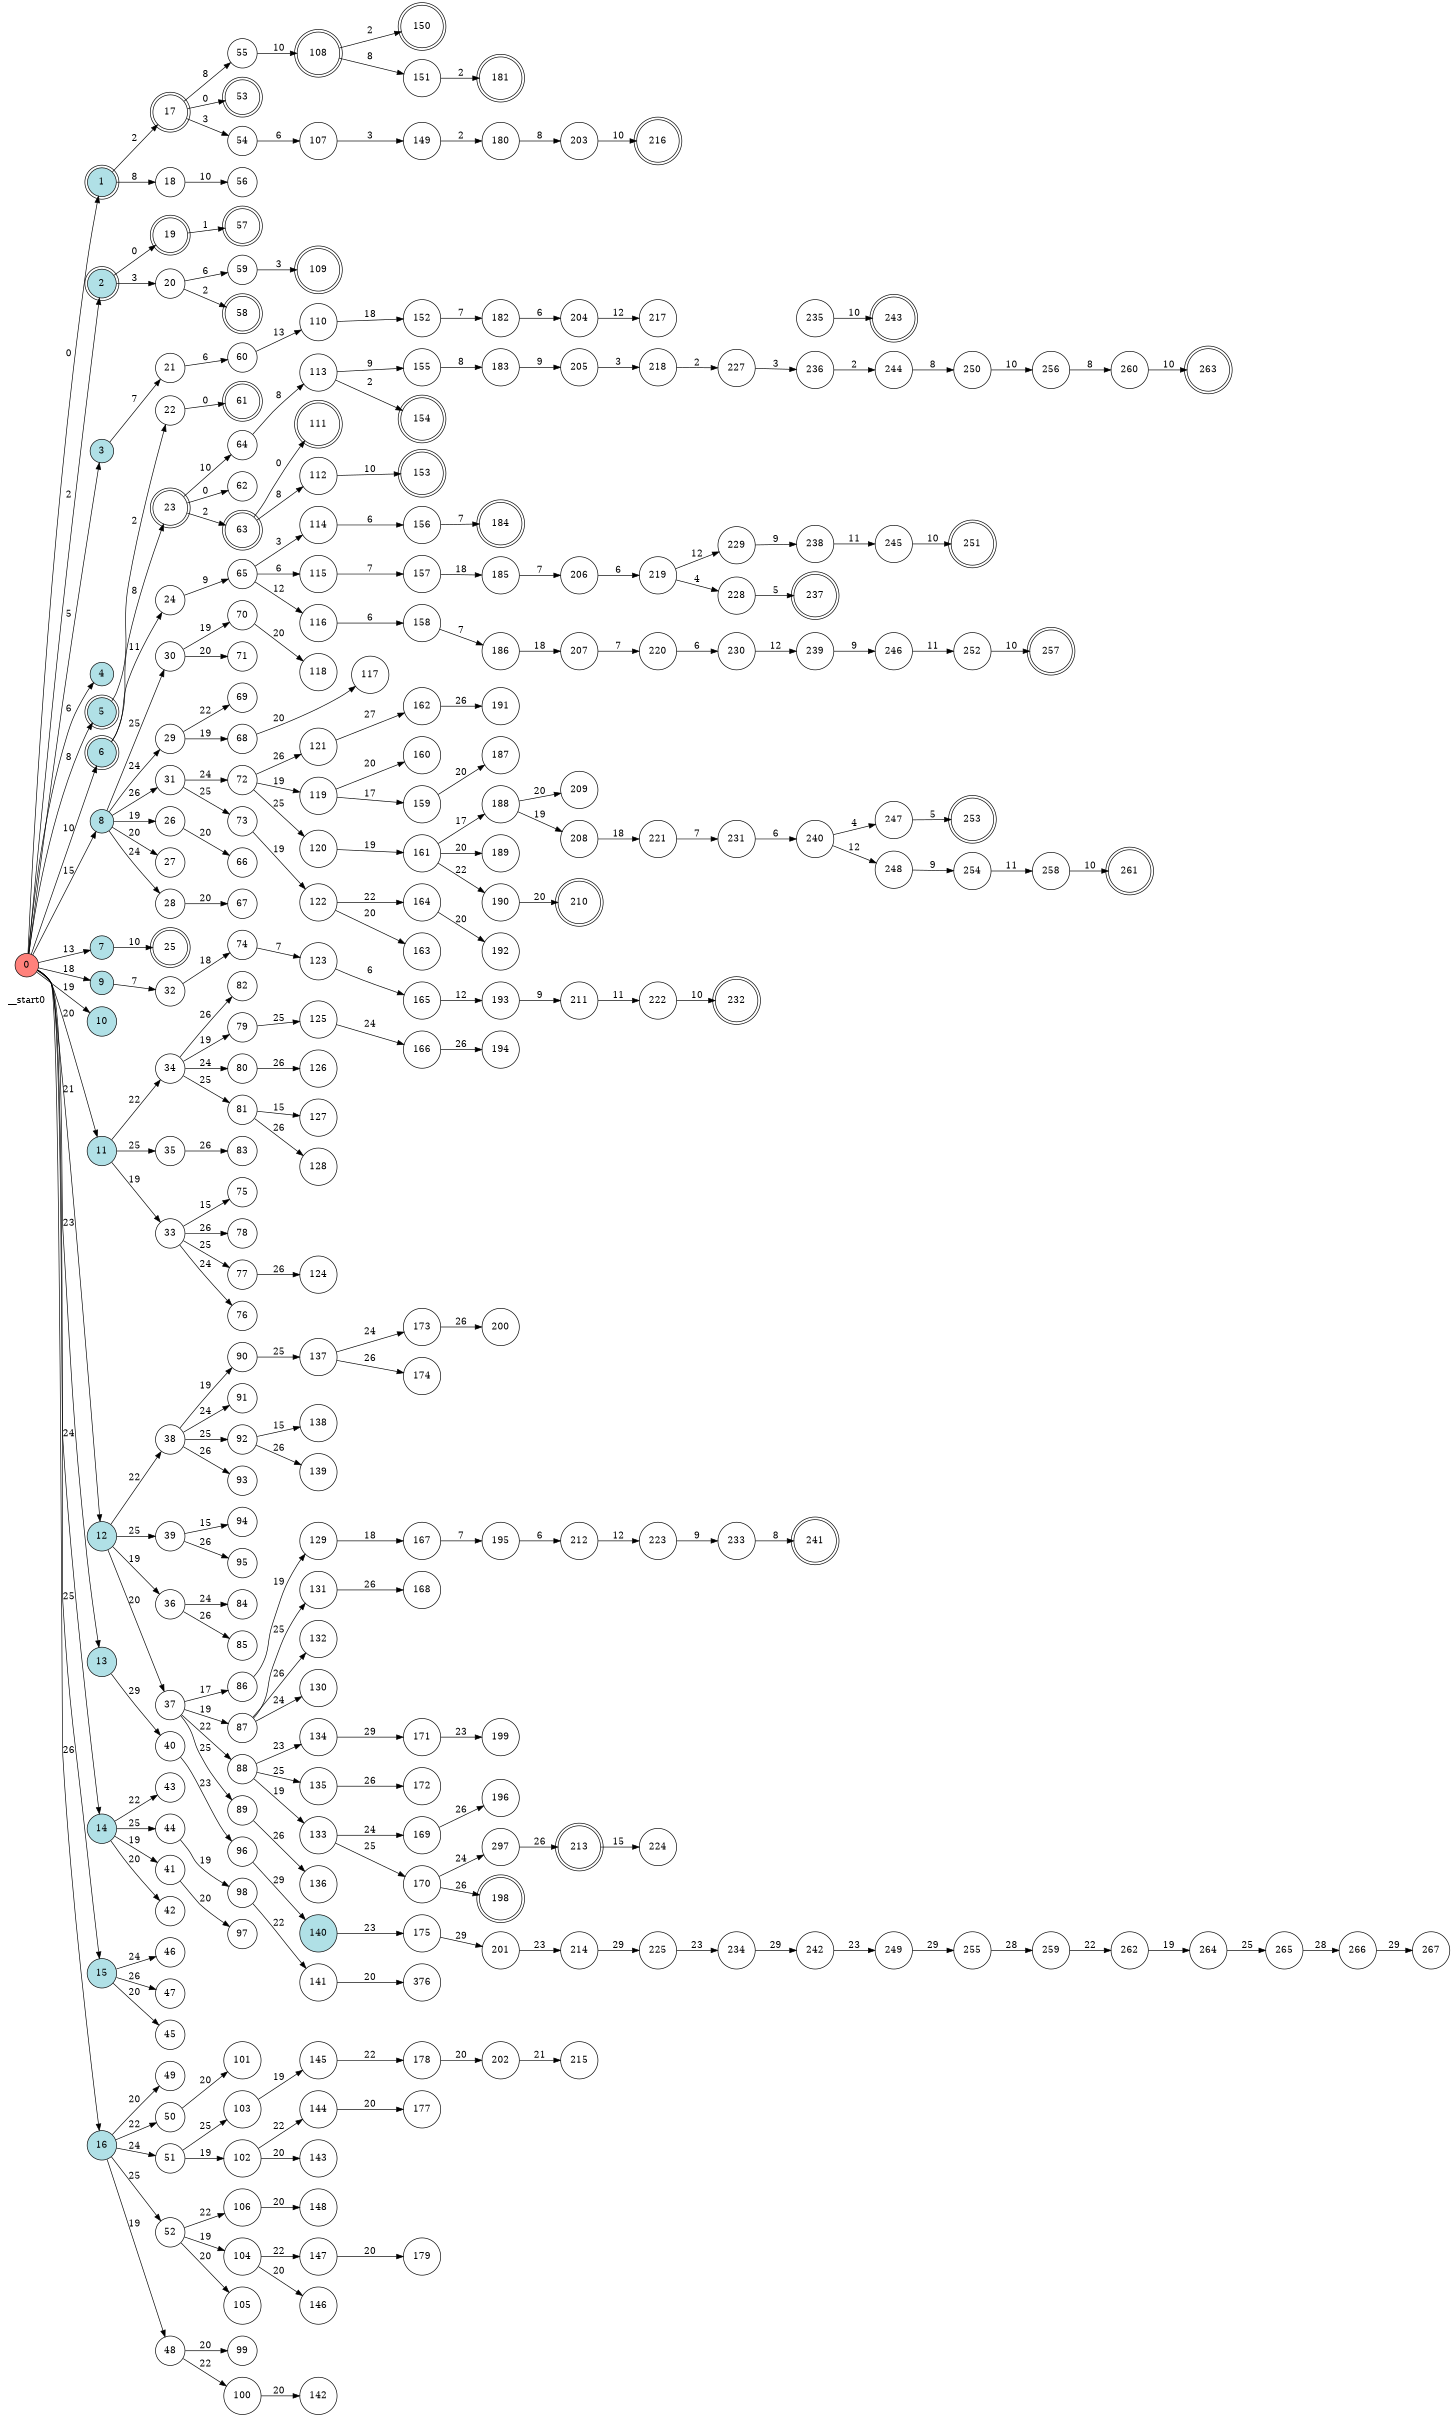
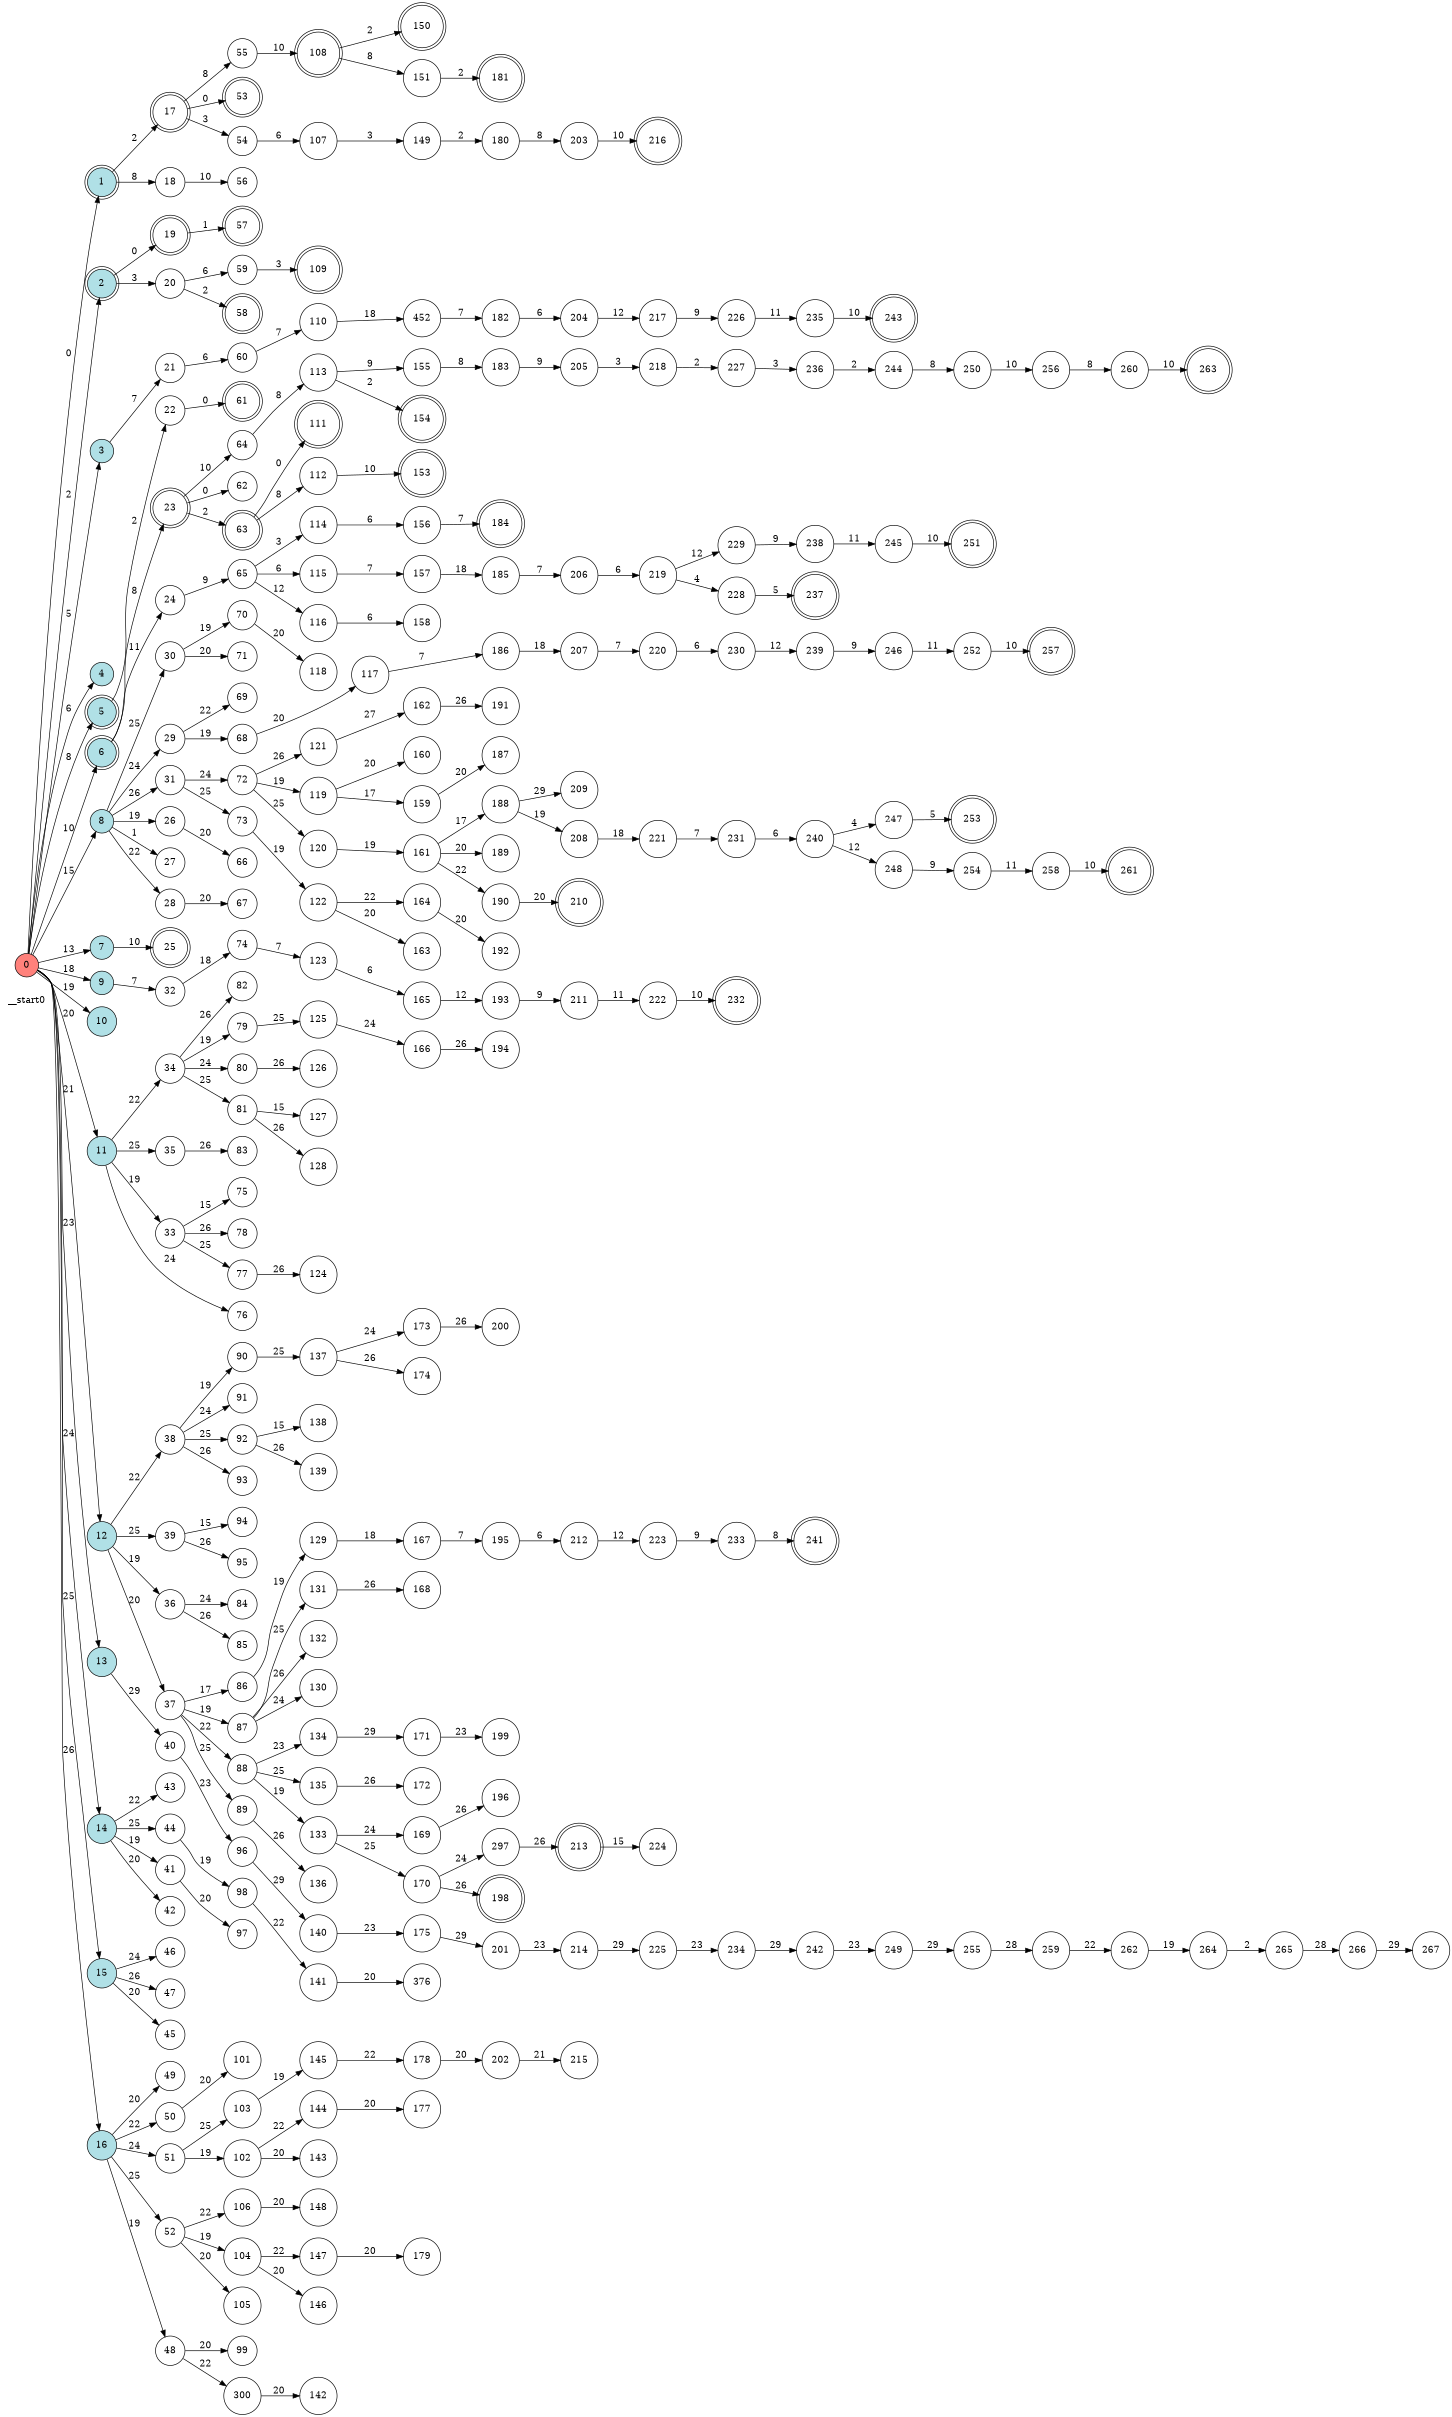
node "152": label "152" -> "452"
node "226": added
edge "60" -> "110": label "13" -> "7"
edge "158" -> "186": now "117" -> "186"
edge "188" -> "209": label "20" -> "29"
edge "8" -> "27": label "20" -> "1"
edge "8" -> "28": label "24" -> "22"
edge "33" -> "76": now "11" -> "76"
node "140": fillcolor powderblue -> white
edge "264" -> "265": label "25" -> "2"
node "100": label "100" -> "300"
